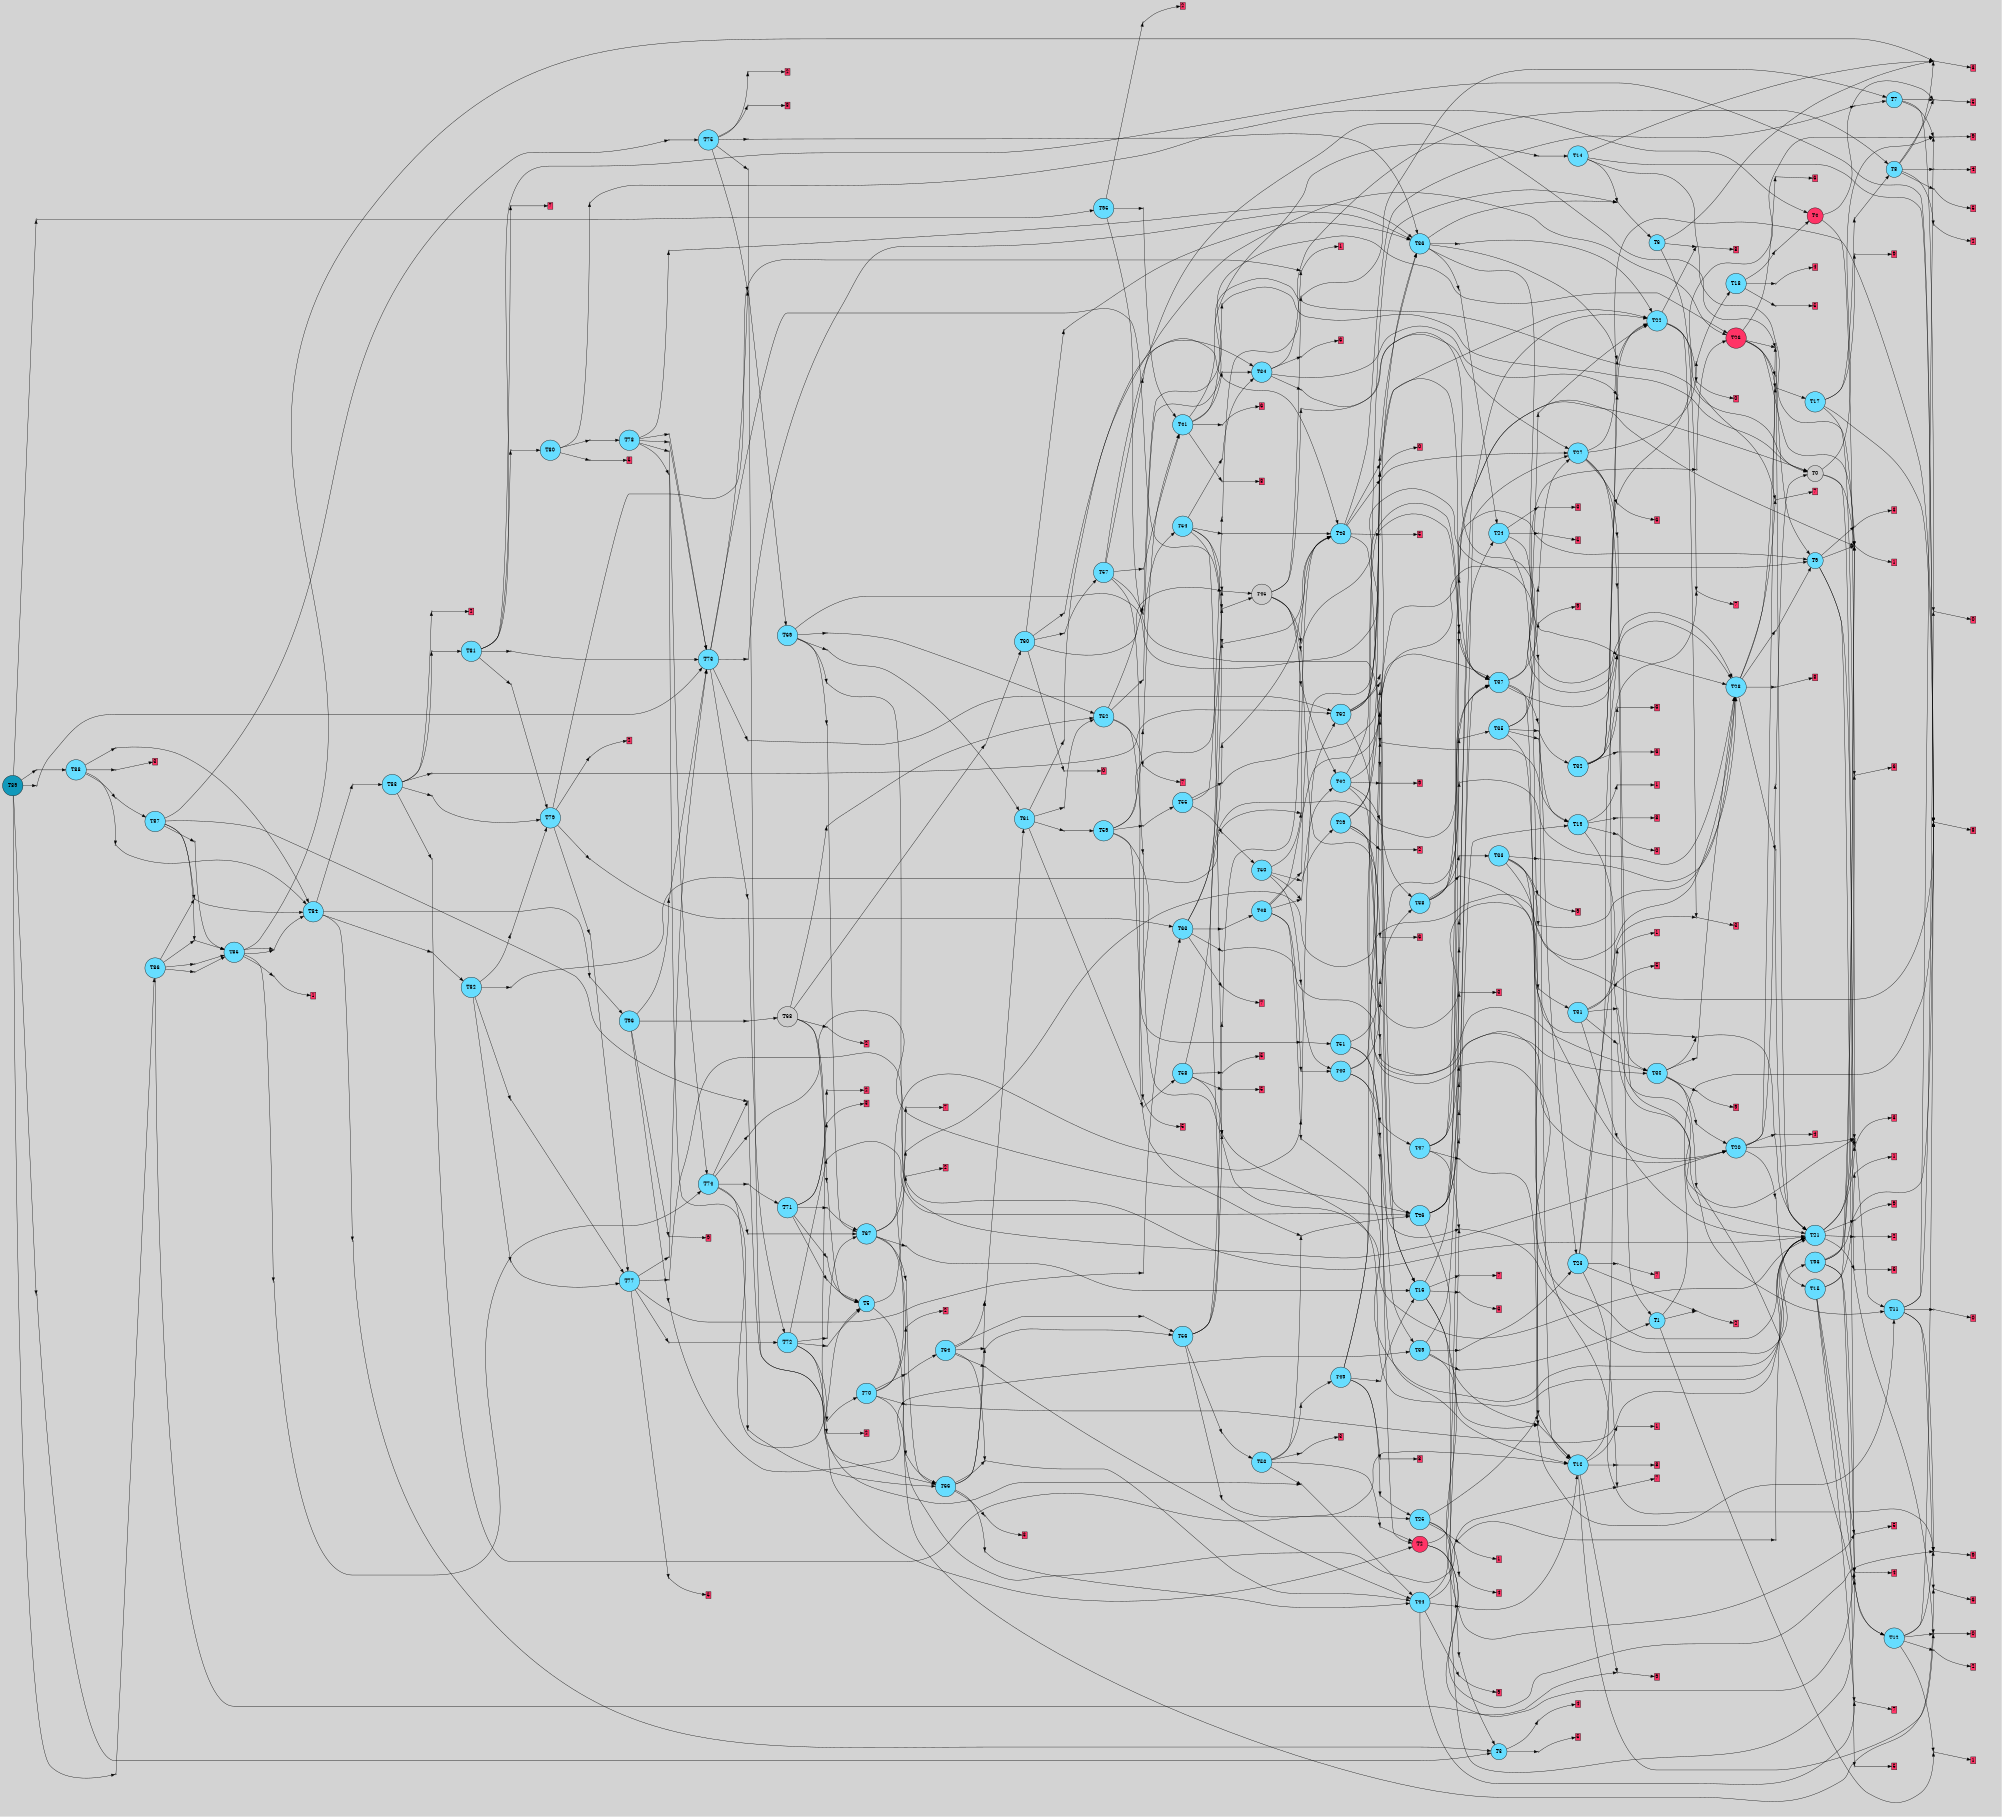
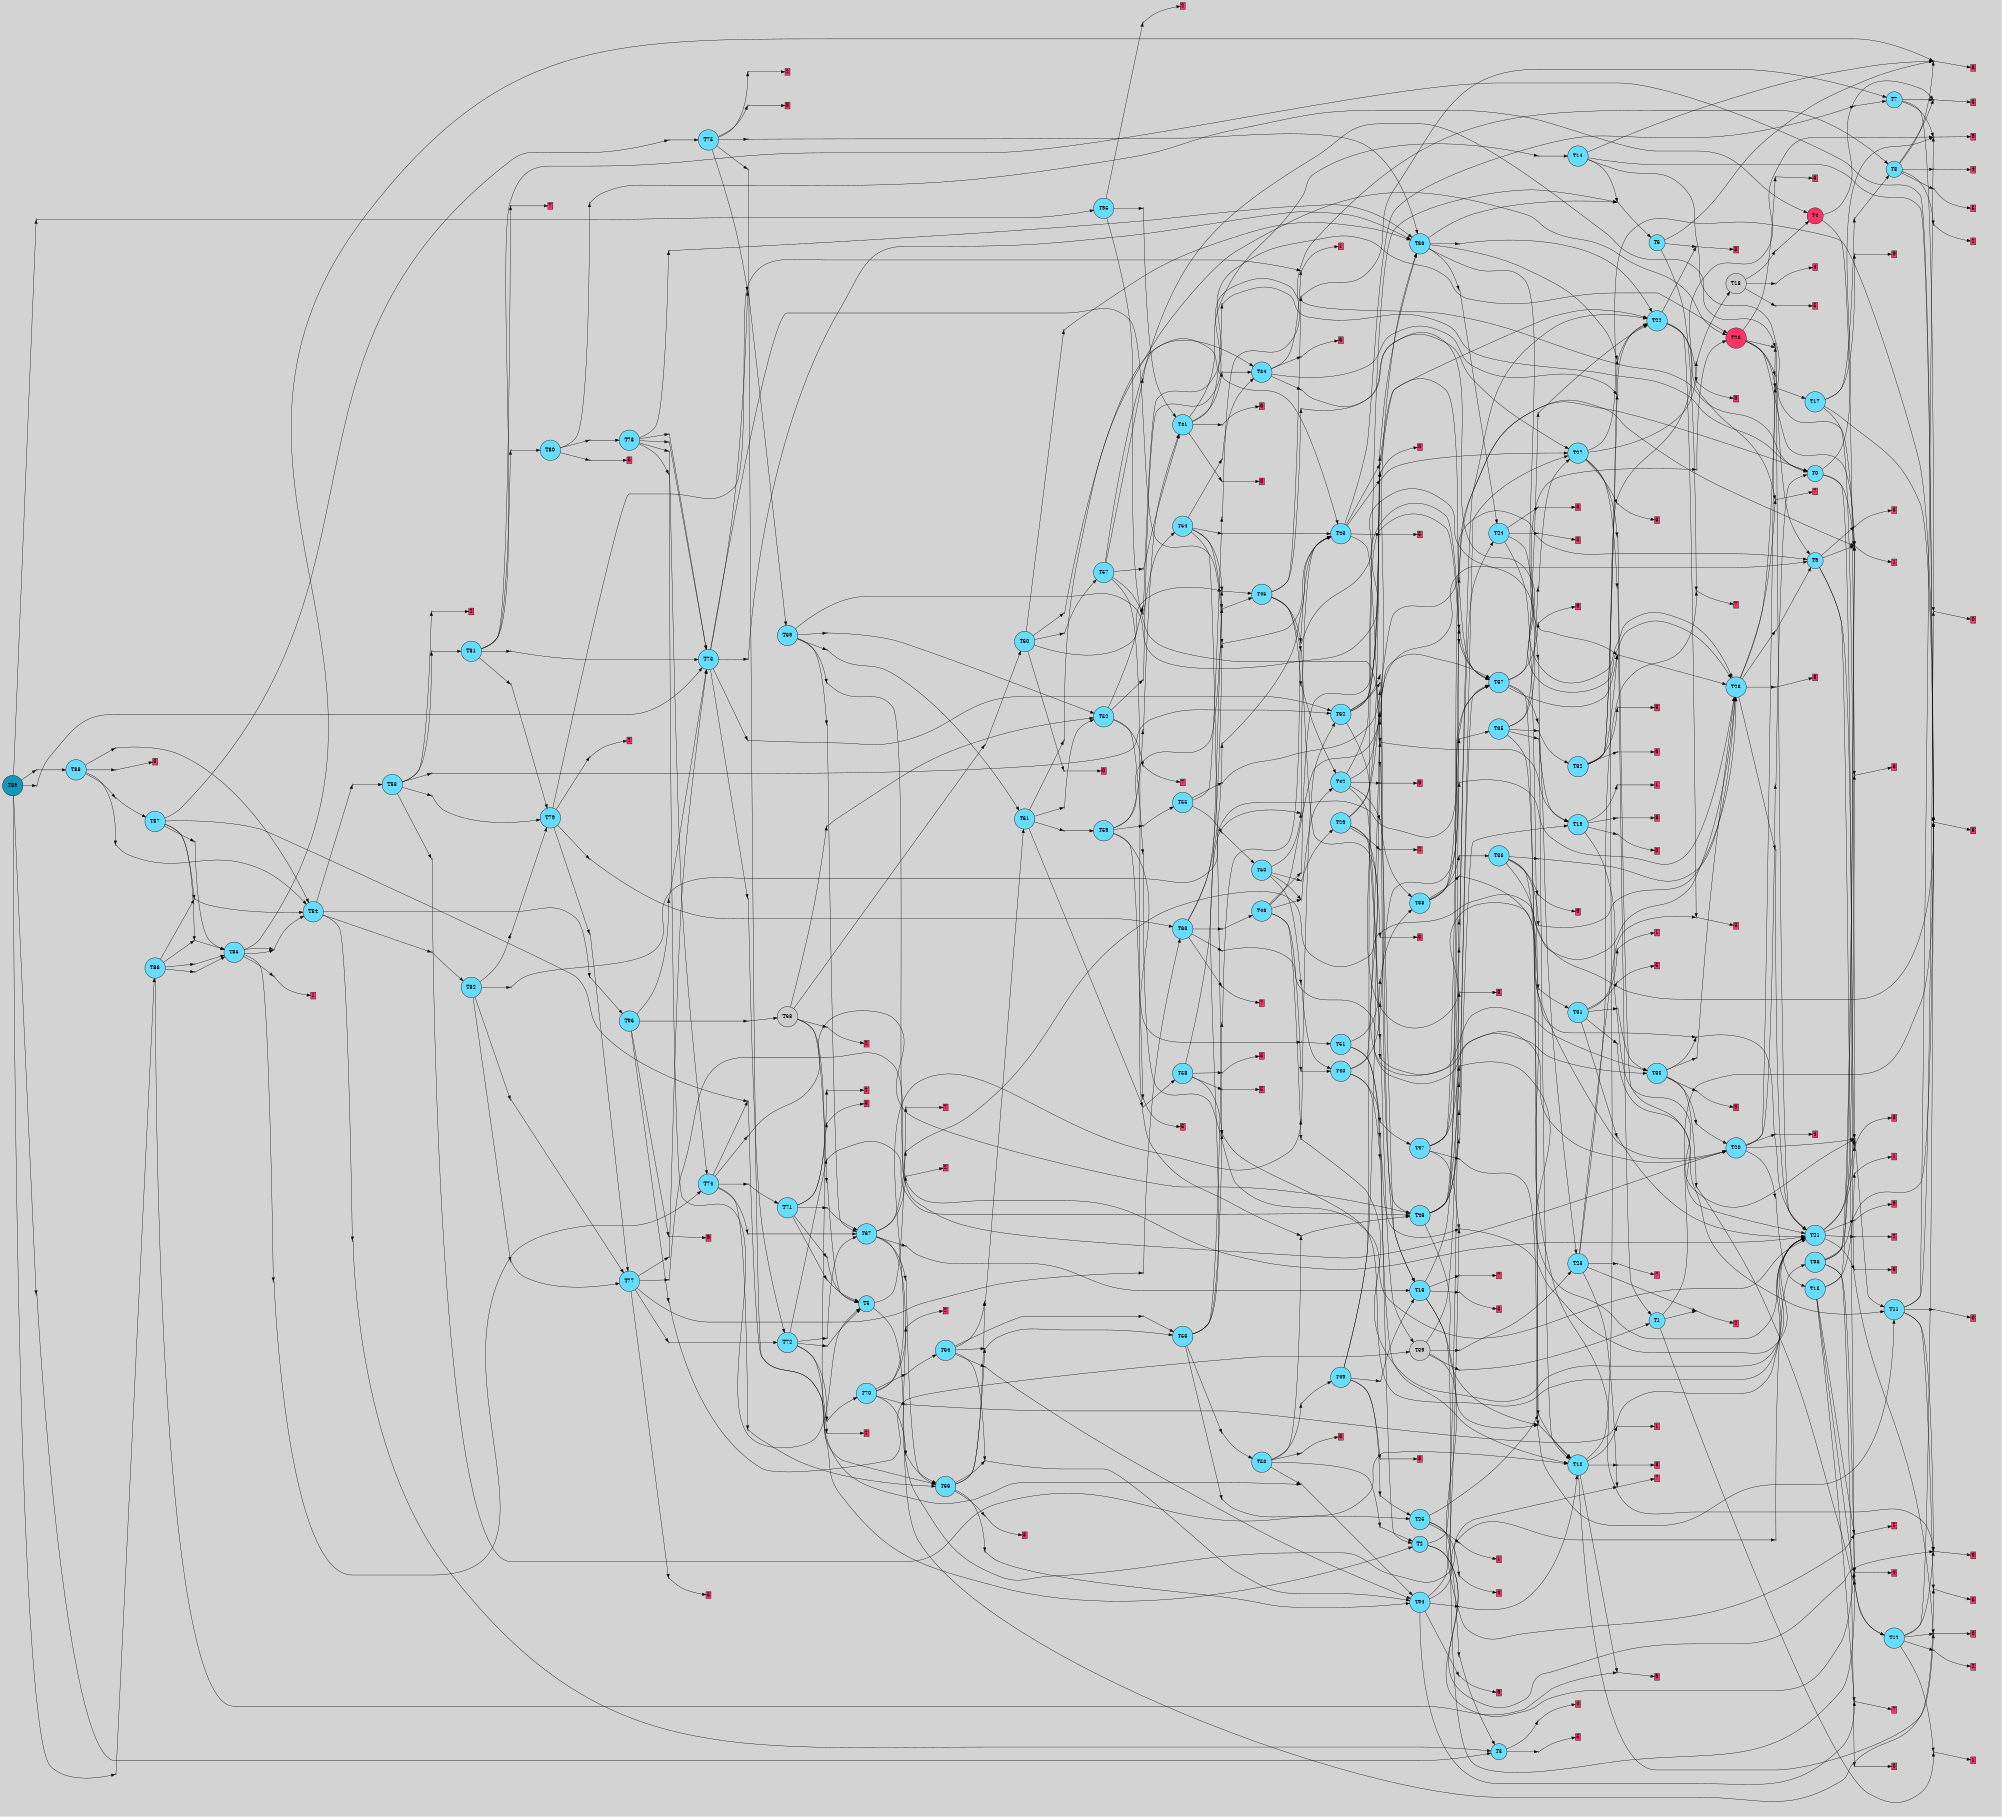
node "T18": fillcolor #66ddff -> #cccccc
node "T0": fillcolor #cccccc -> #66ddff
node "T45": fillcolor #cccccc -> #66ddff
node "T39": fillcolor #66ddff -> #cccccc
node "T2": fillcolor #ff3366 -> #66ddff
node "T44": label "T44" -> "T94"
